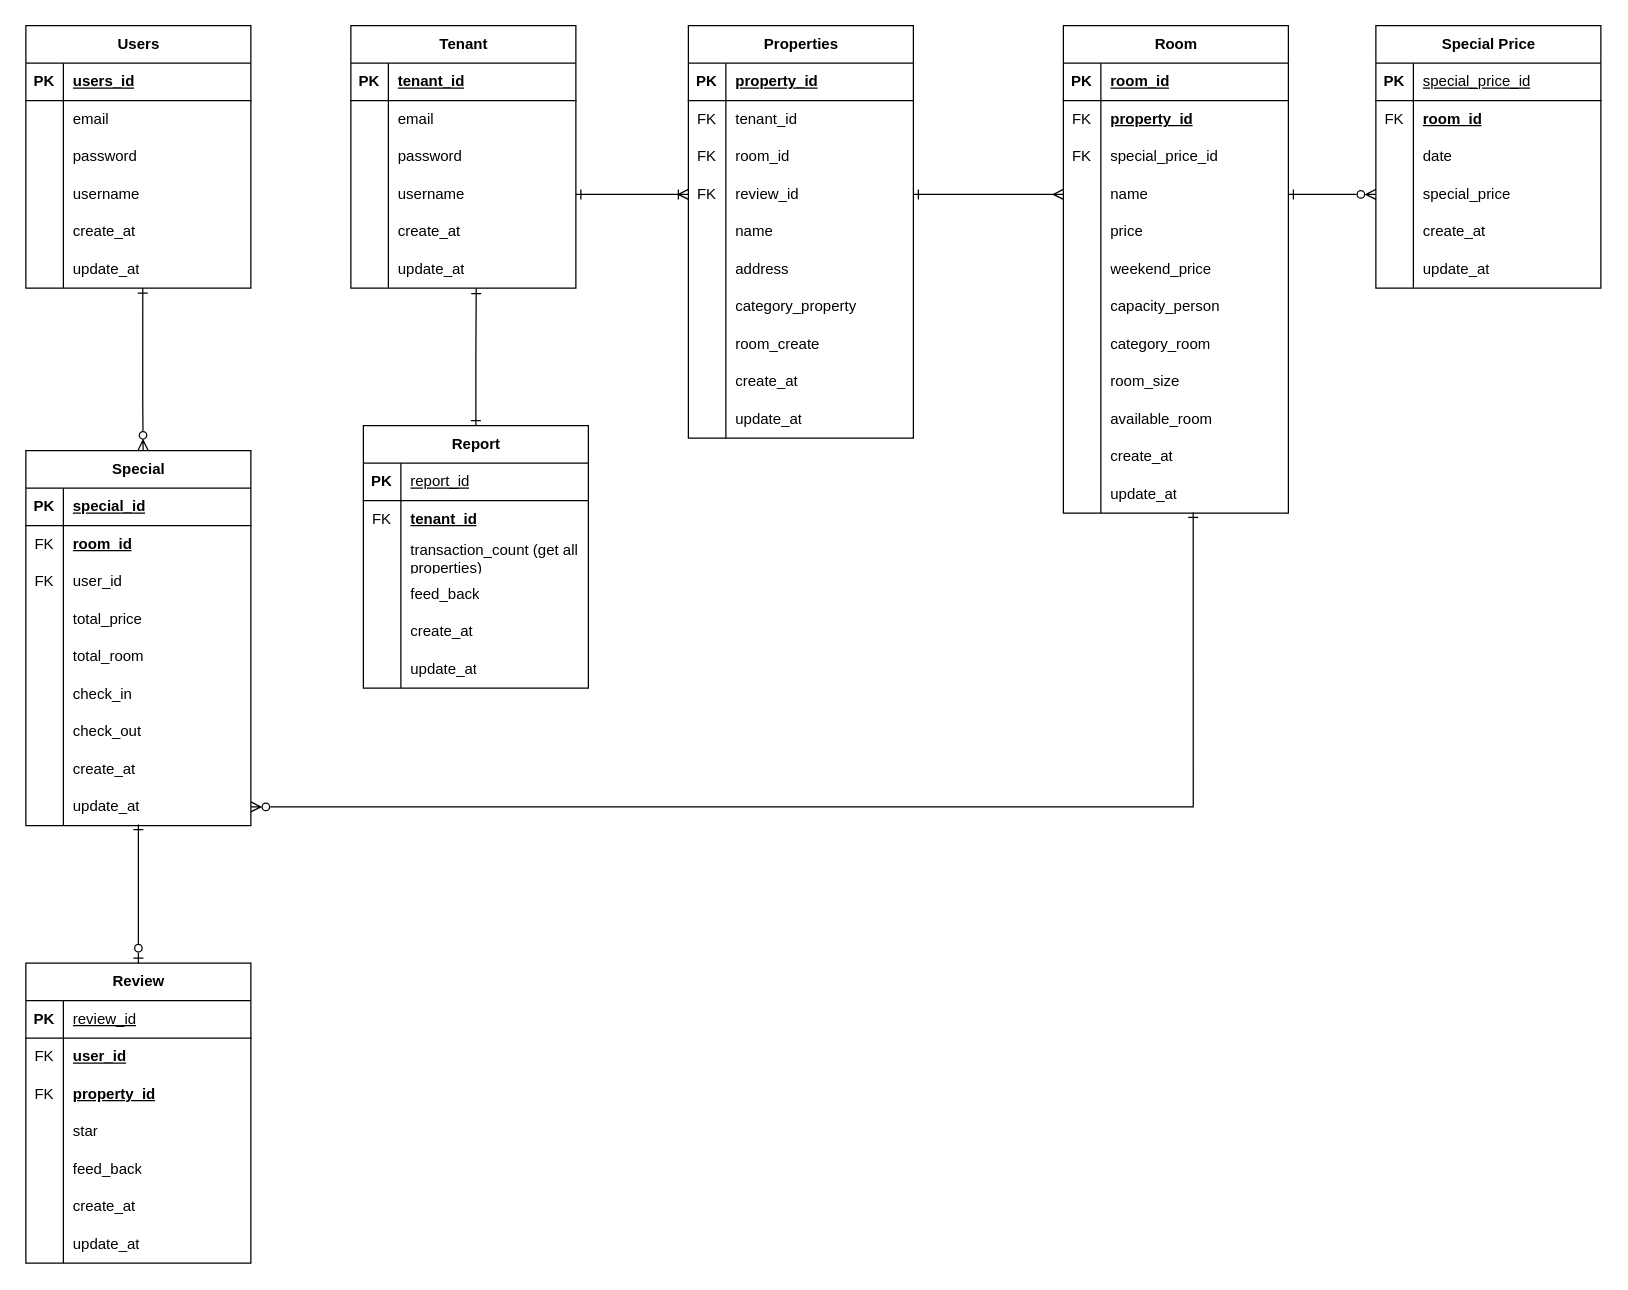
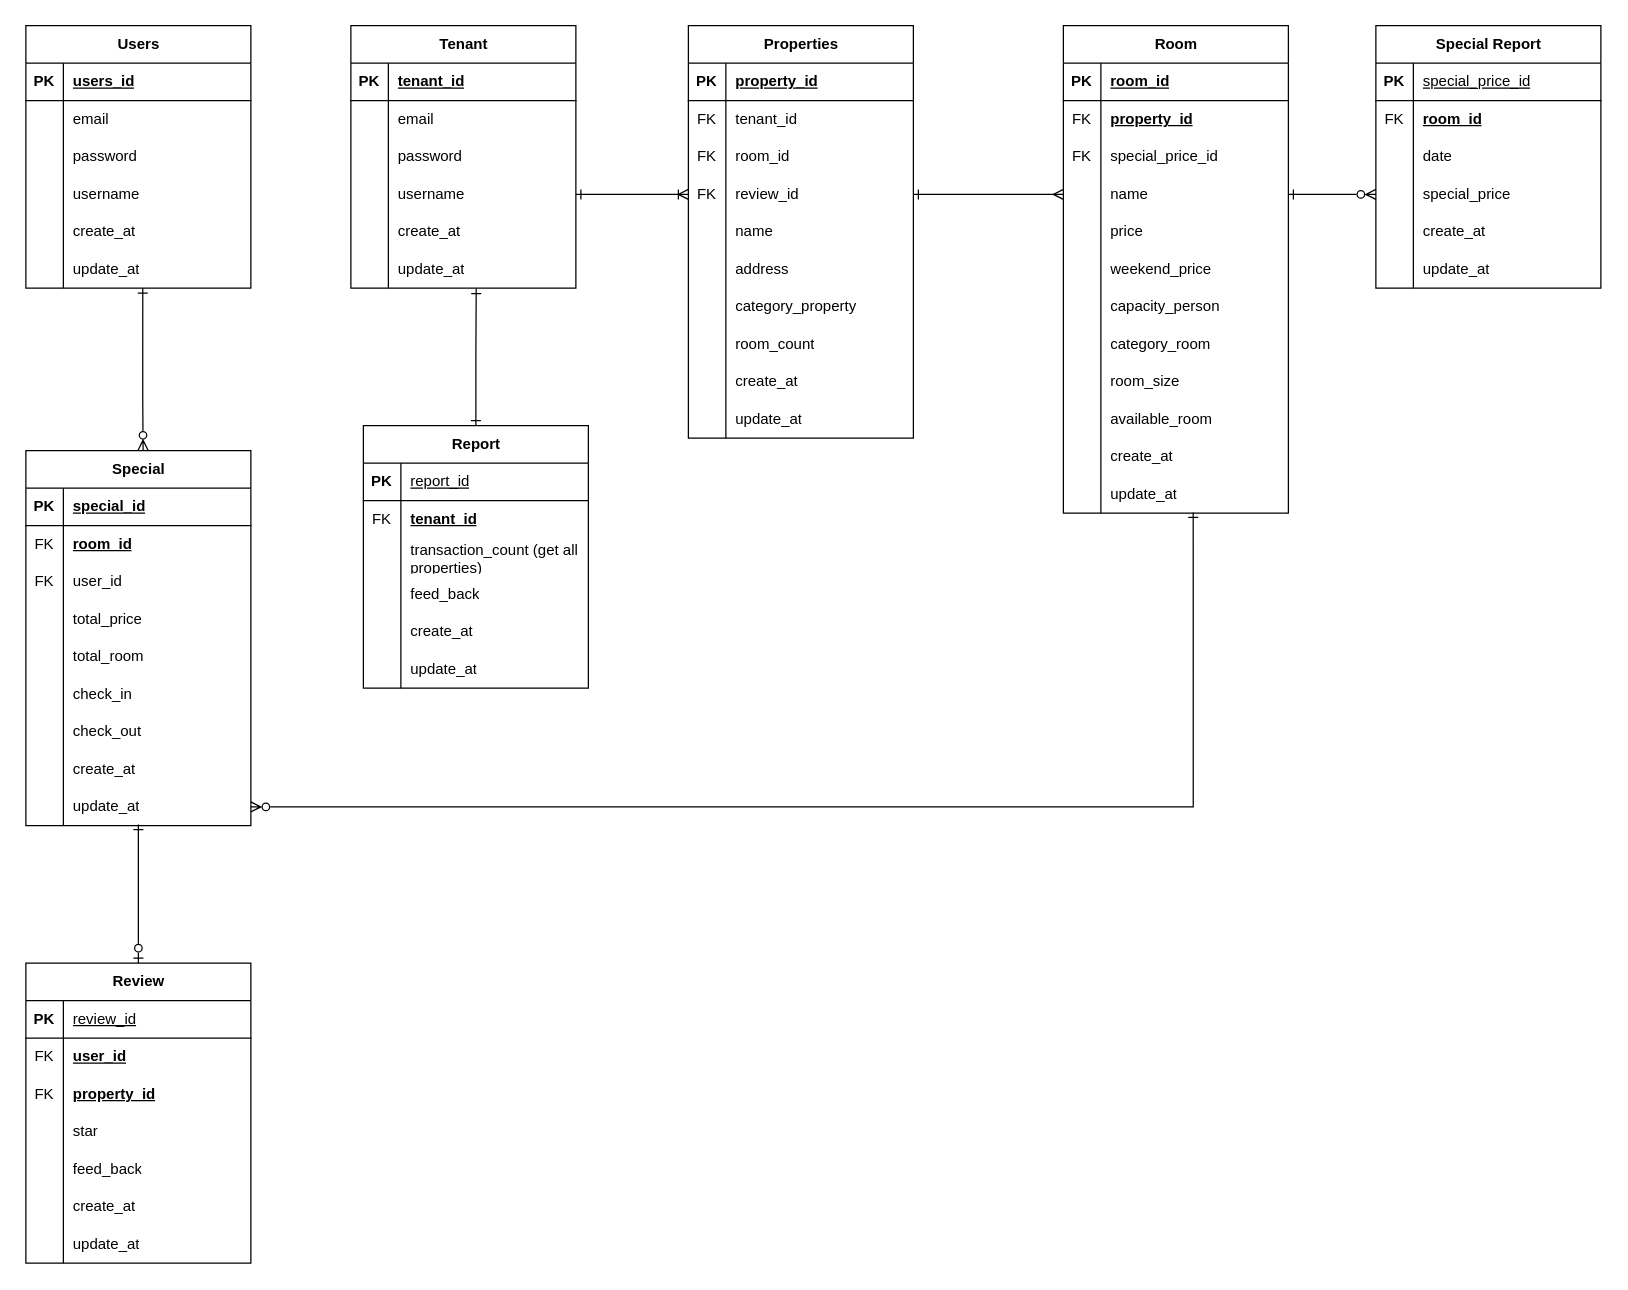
node "Special Price": label "Special Price" -> "Special Report"
node "room_create": label "room_create" -> "room_count"
